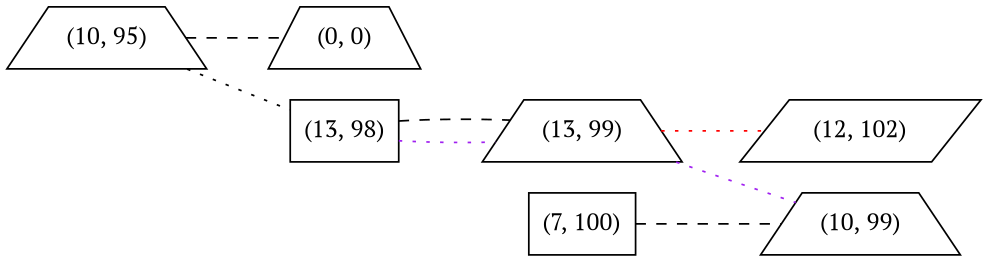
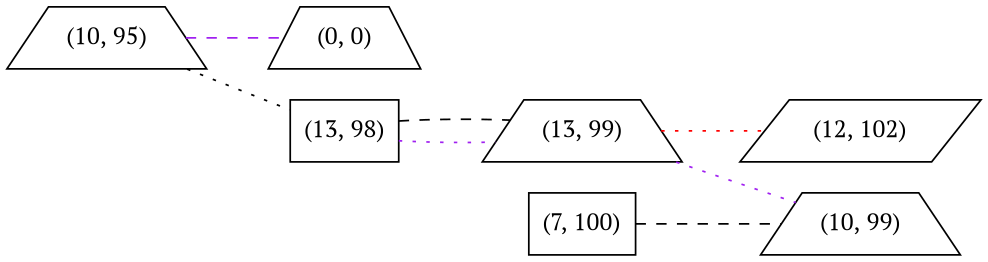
edge "(10, 95)" -- "(0, 0)": color black -> purple
